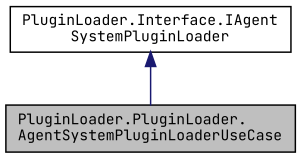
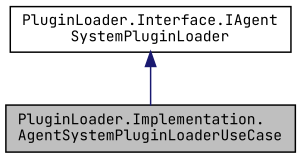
node "PluginLoader.PluginLoader. AgentSystemPluginLoaderUseCase": label "PluginLoader.PluginLoader. AgentSystemPluginLoaderUseCase" -> "PluginLoader.Implementation. AgentSystemPluginLoaderUseCase"
